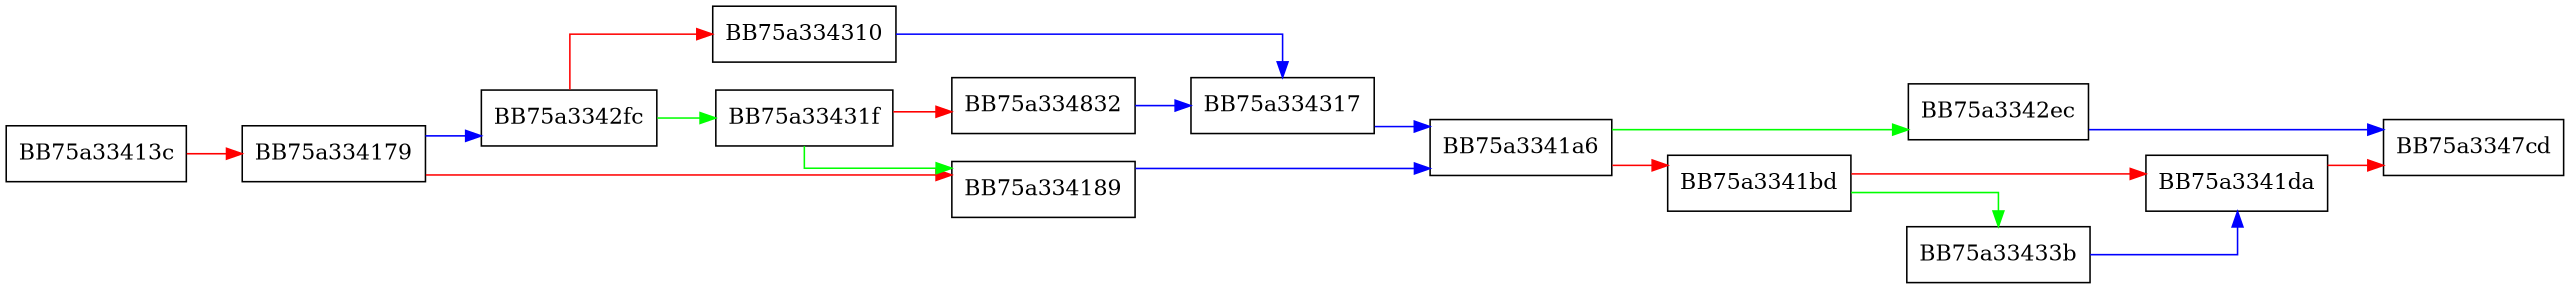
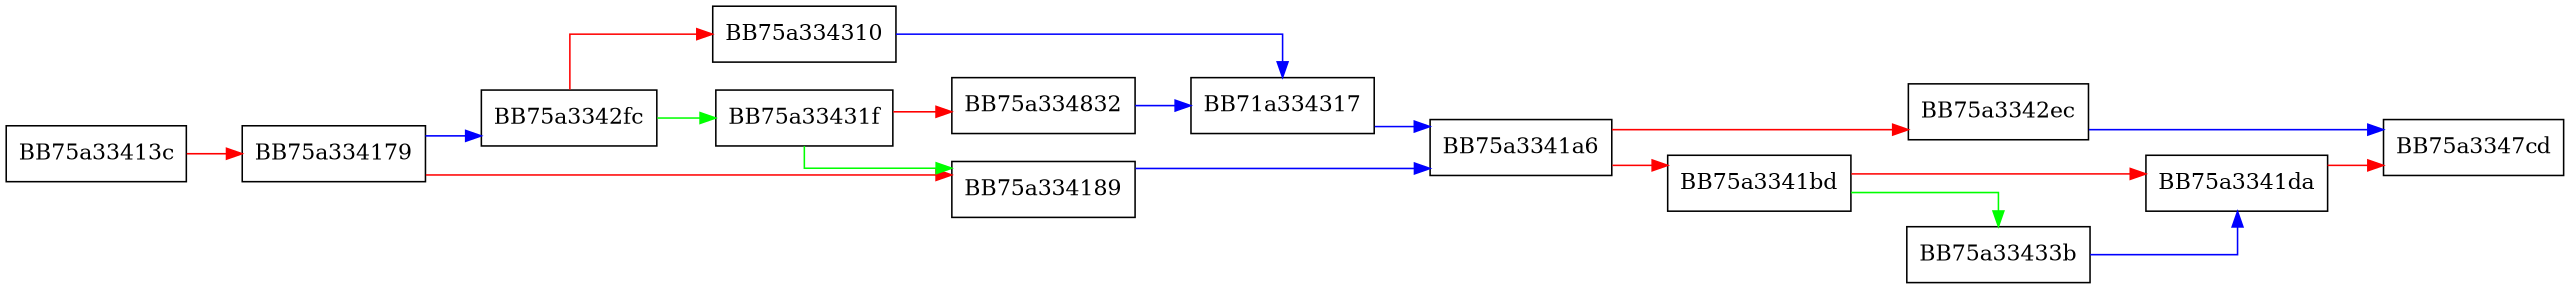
node "BB75a334317": label "BB75a334317" -> "BB71a334317"
edge "BB75a3341a6" -> "BB75a3342ec": color green -> red
